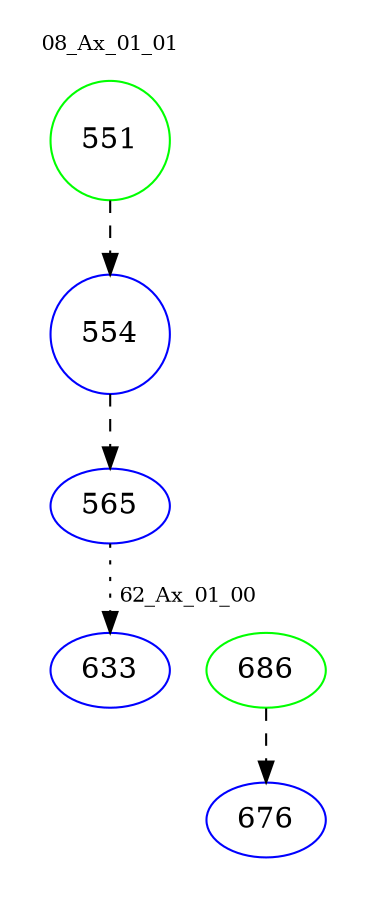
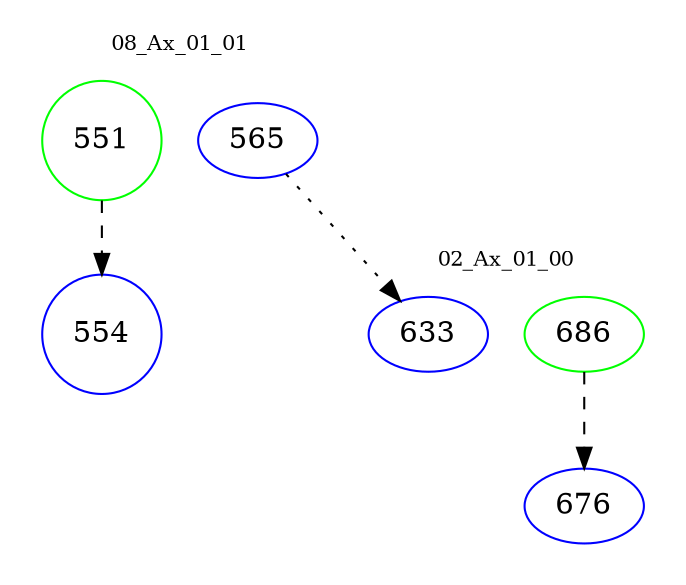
edge "554" -> "565": removed
cluster "62_Ax_01_00": label "62_Ax_01_00" -> "02_Ax_01_00"
